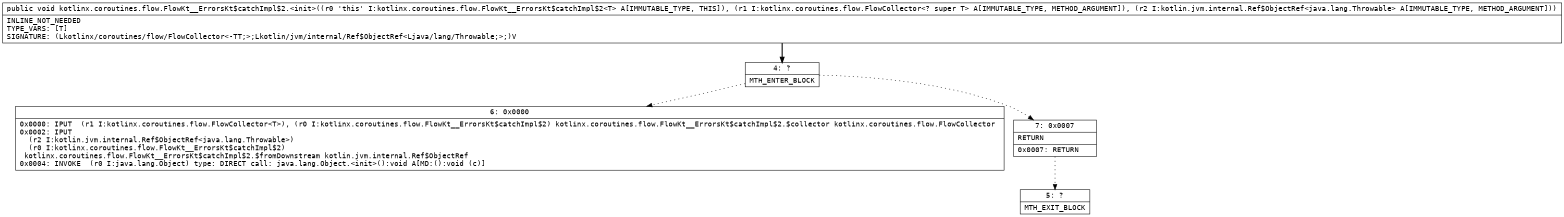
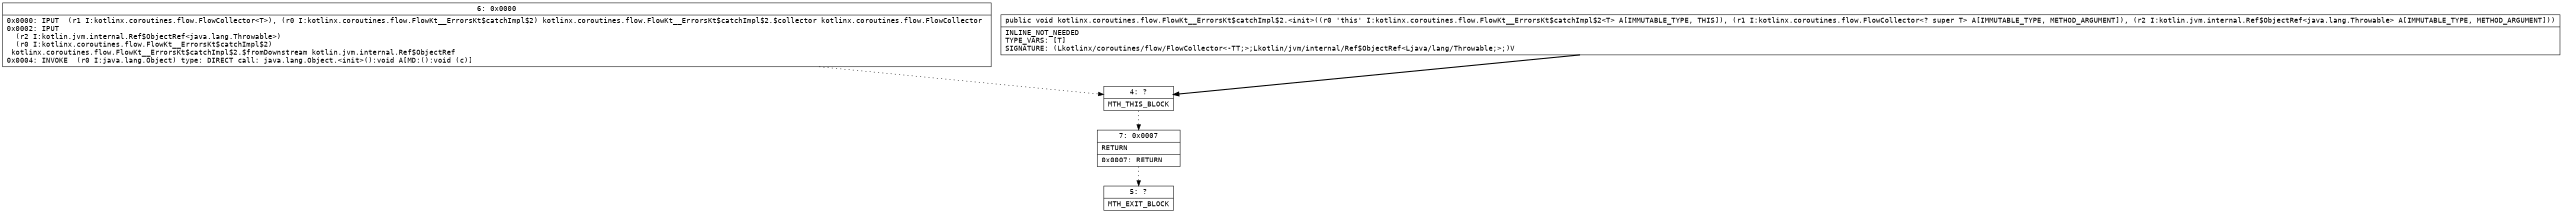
node "4: ?": text "MTH_ENTER_BLOCK" -> "MTH_THIS_BLOCK"
edge "4: ?" -> "6: 0x0000": reversed
